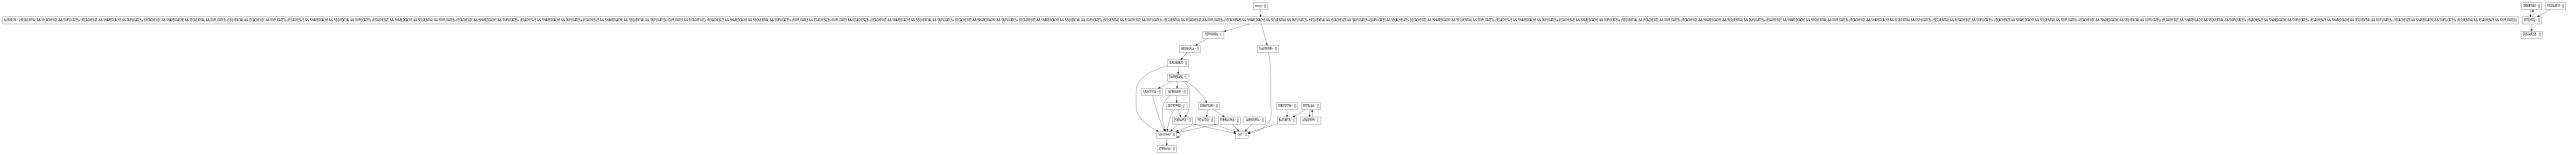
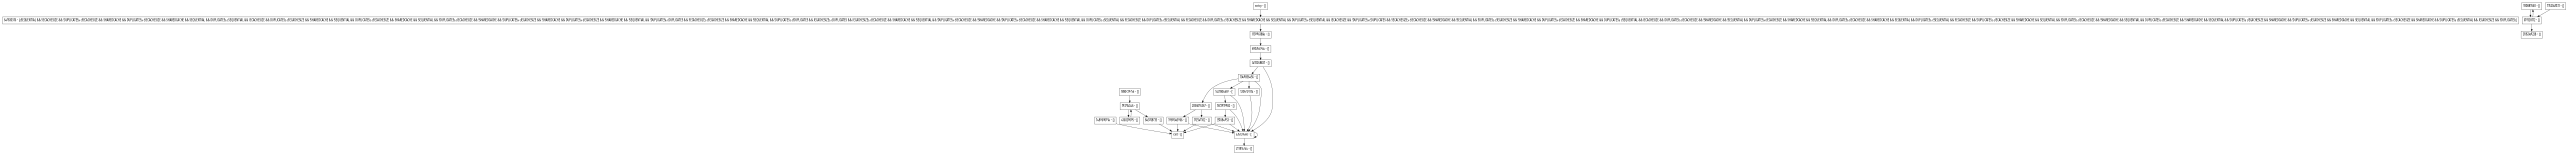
node "1445183085 - []": removed
edge "1049856456 - []" -> "251084953 - []": now "1049856456 - []" -> "526131640 - []"
edge "1880729756 - []" -> "843708735 - []": now "1880729756 - []" -> "193754146 - []"
